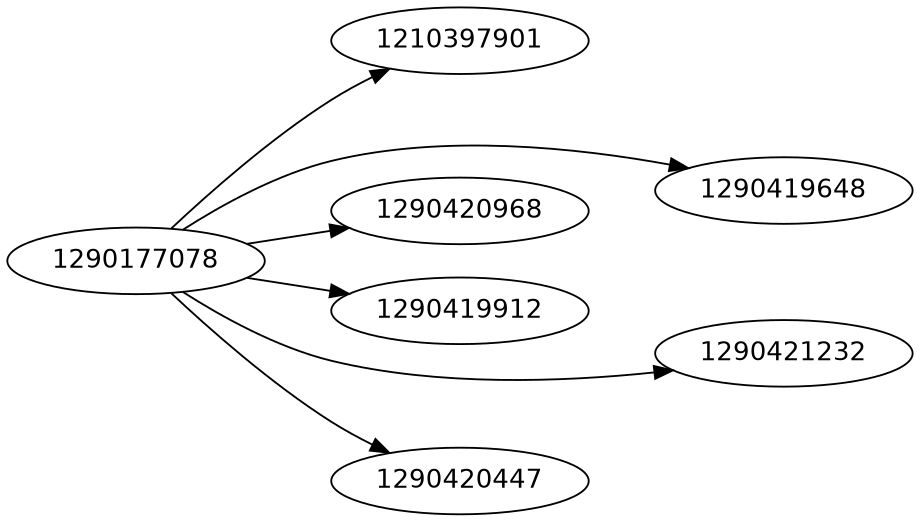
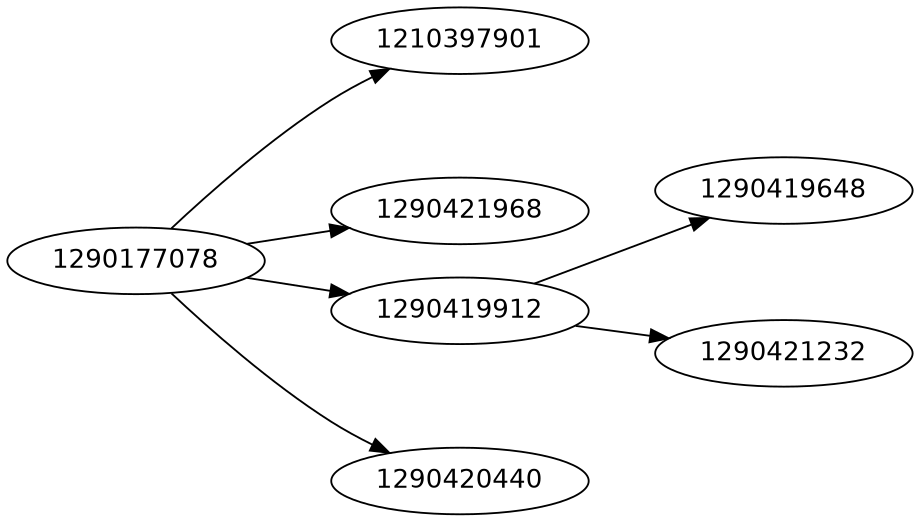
edge "1290177078" -> "1290419648": now "1290419912" -> "1290419648"
node "1290420968": label "1290420968" -> "1290421968"
edge "1290177078" -> "1290421232": now "1290419912" -> "1290421232"
node "1290420447": label "1290420447" -> "1290420440"
